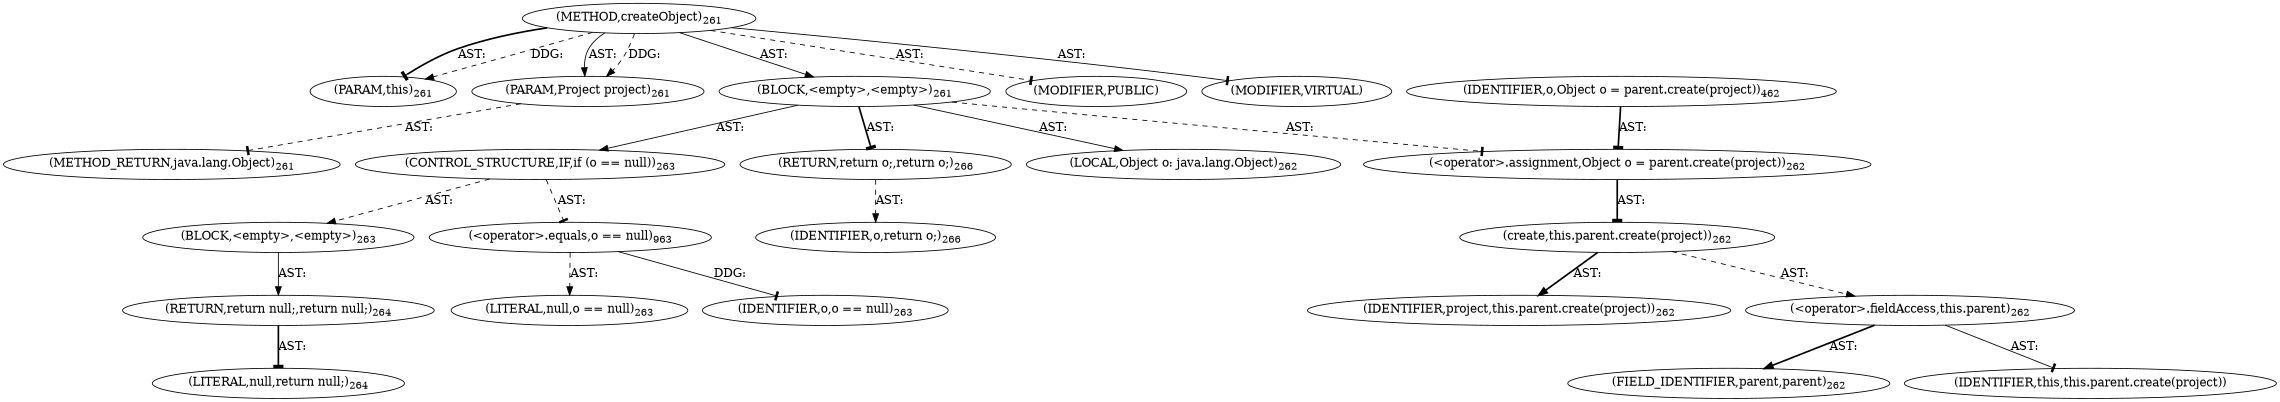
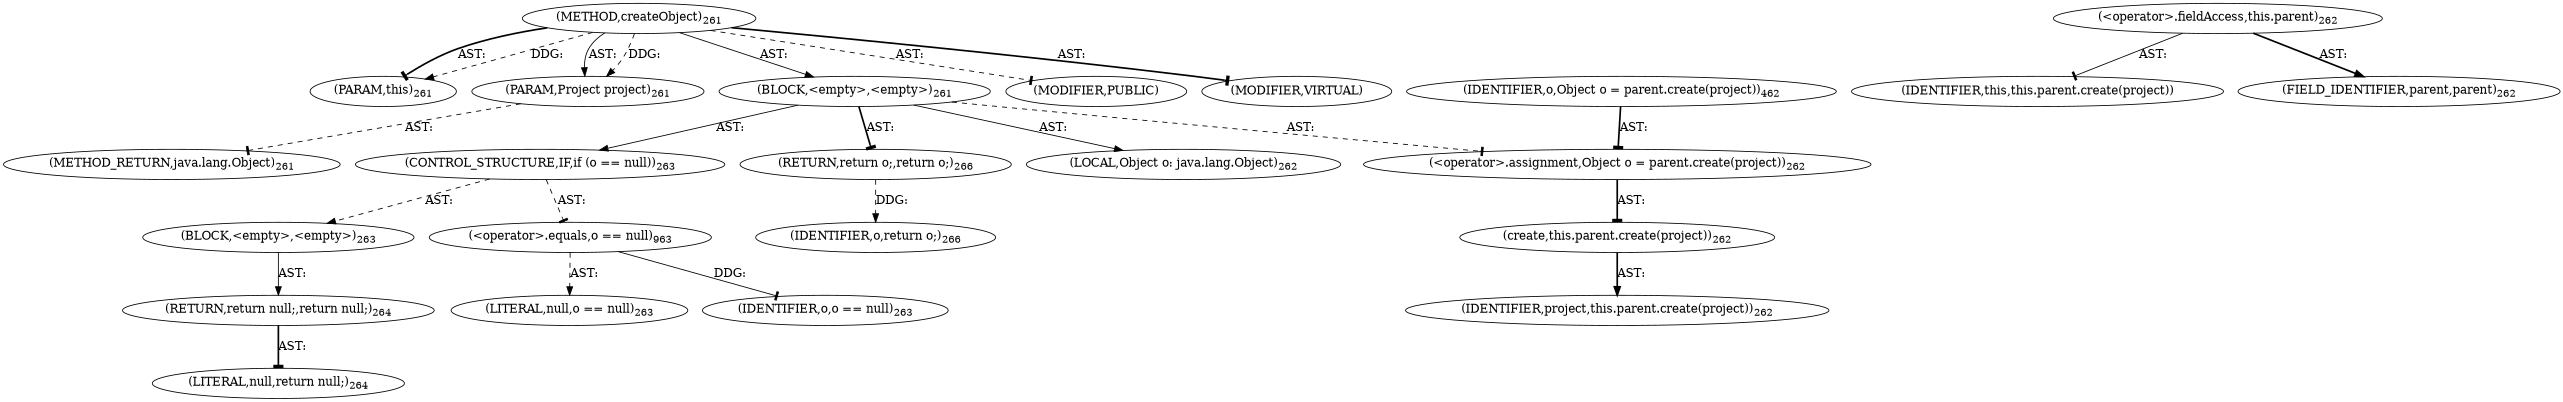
edge "(METHOD,createObject)" -> "(MODIFIER,VIRTUAL)": style solid -> bold
edge "(RETURN,return o;,return o;)" -> "(IDENTIFIER,o,return o;)": label "AST: " -> "DDG: "
edge "(create,this.parent.create(project))" -> "(<operator>.fieldAccess,this.parent)": removed, label "AST:"
